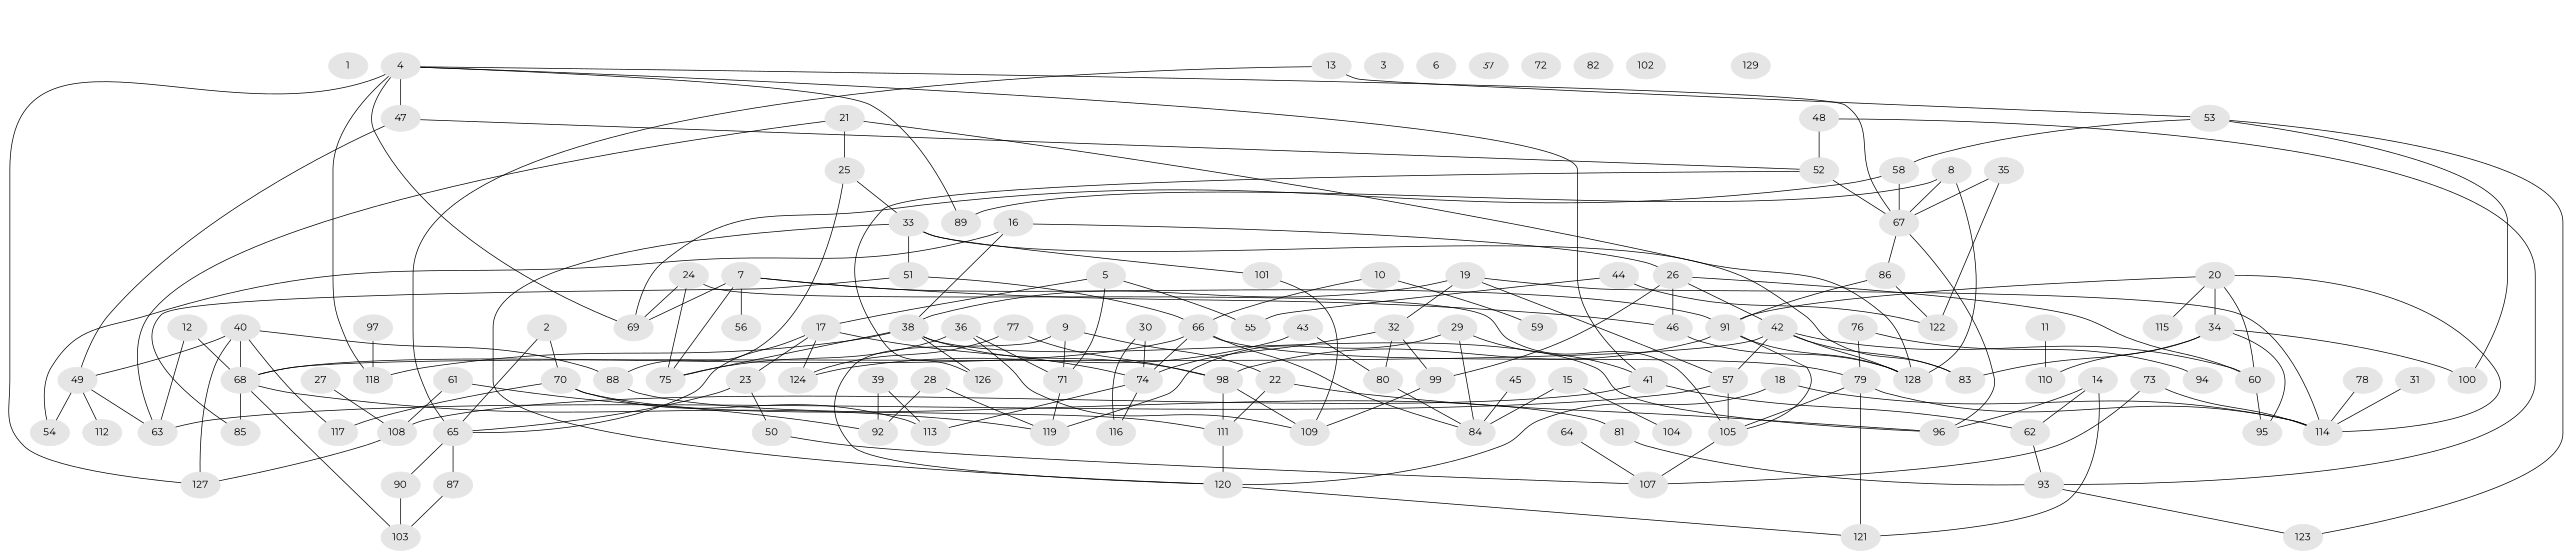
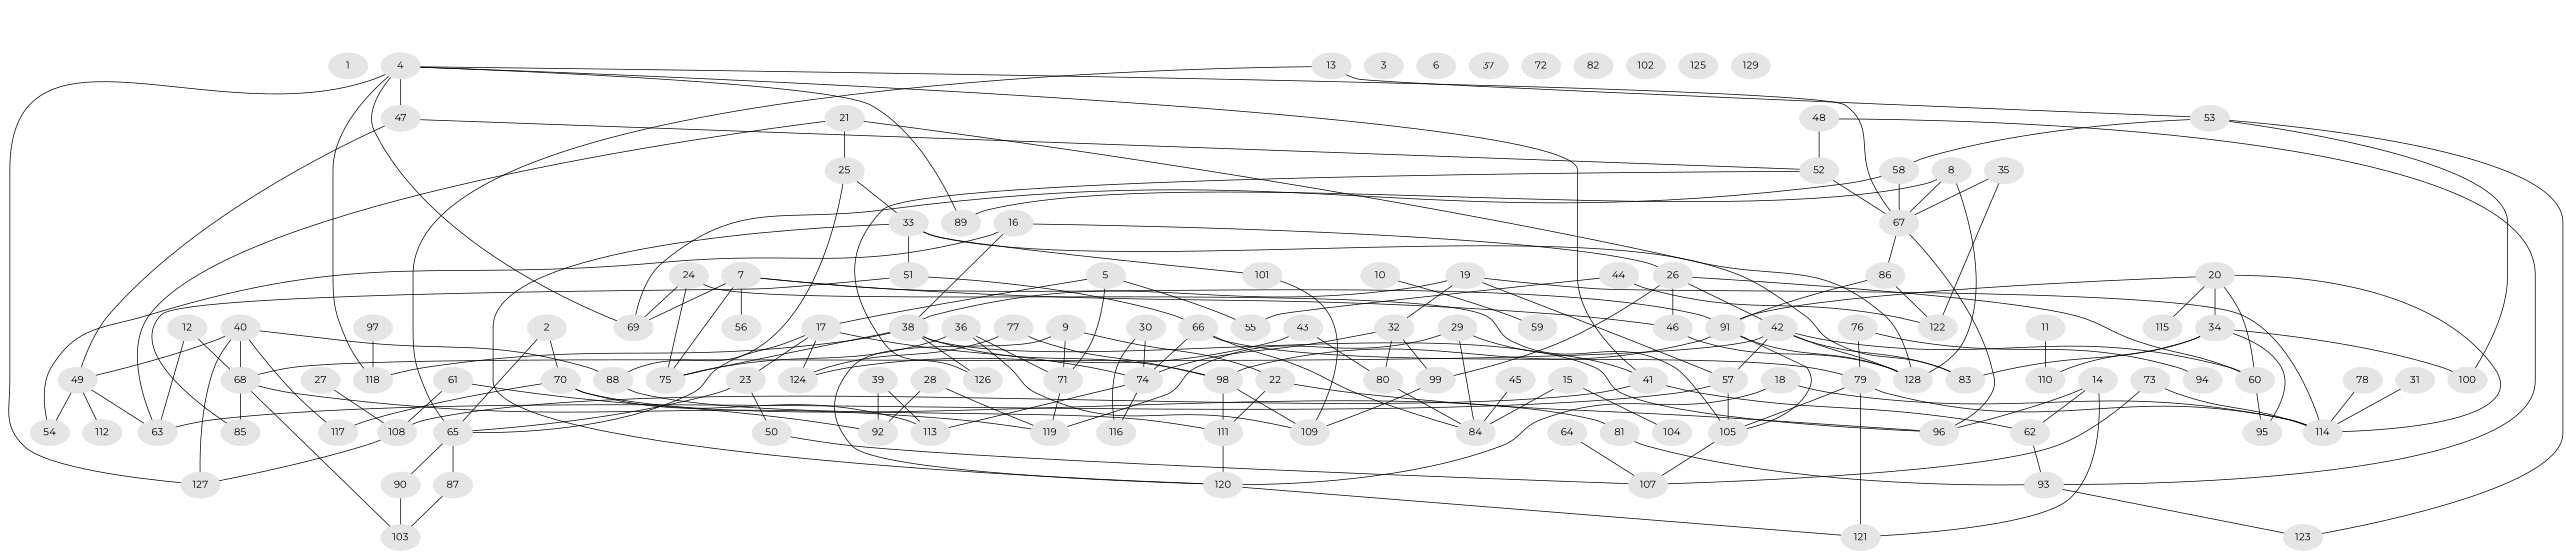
node "125": added
edge "10" -- "66": removed
edge "66" -- "68": removed
